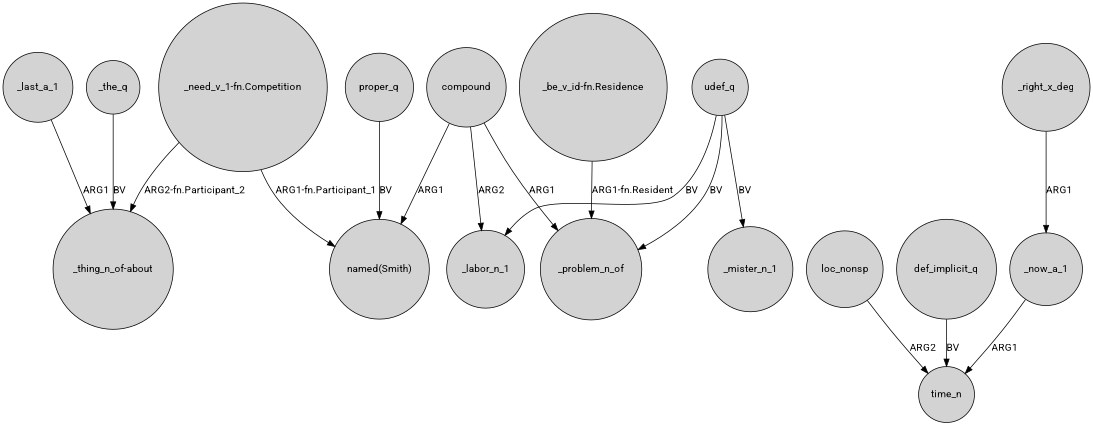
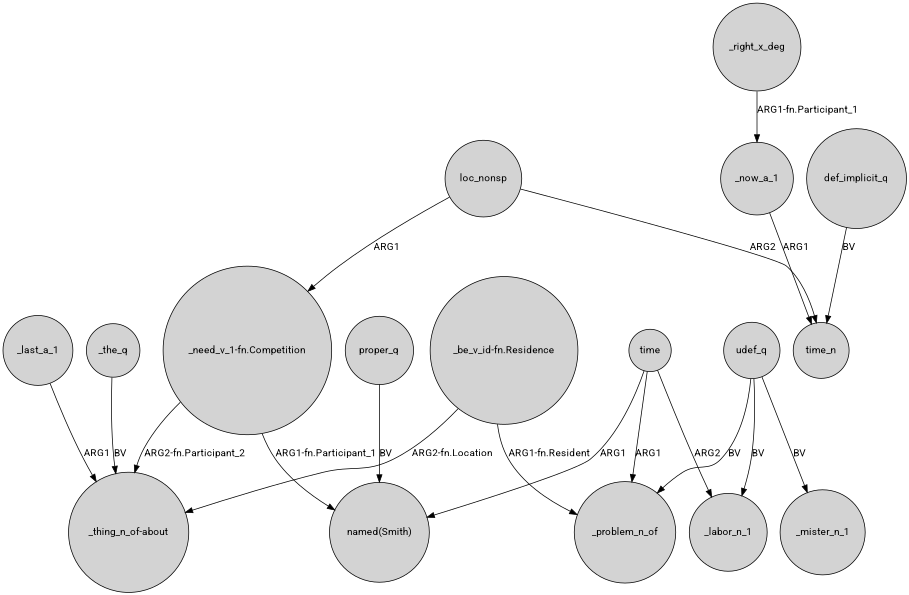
node "compound": label "compound" -> "time"
edge "_right_x_deg" -> "_now_a_1": label "ARG1" -> "ARG1-fn.Participant_1"
edge "loc_nonsp" -> "_need_v_1-fn.Competition": added, label "ARG1"
edge "_be_v_id-fn.Residence" -> "_thing_n_of-about": added, label "ARG2-fn.Location"
